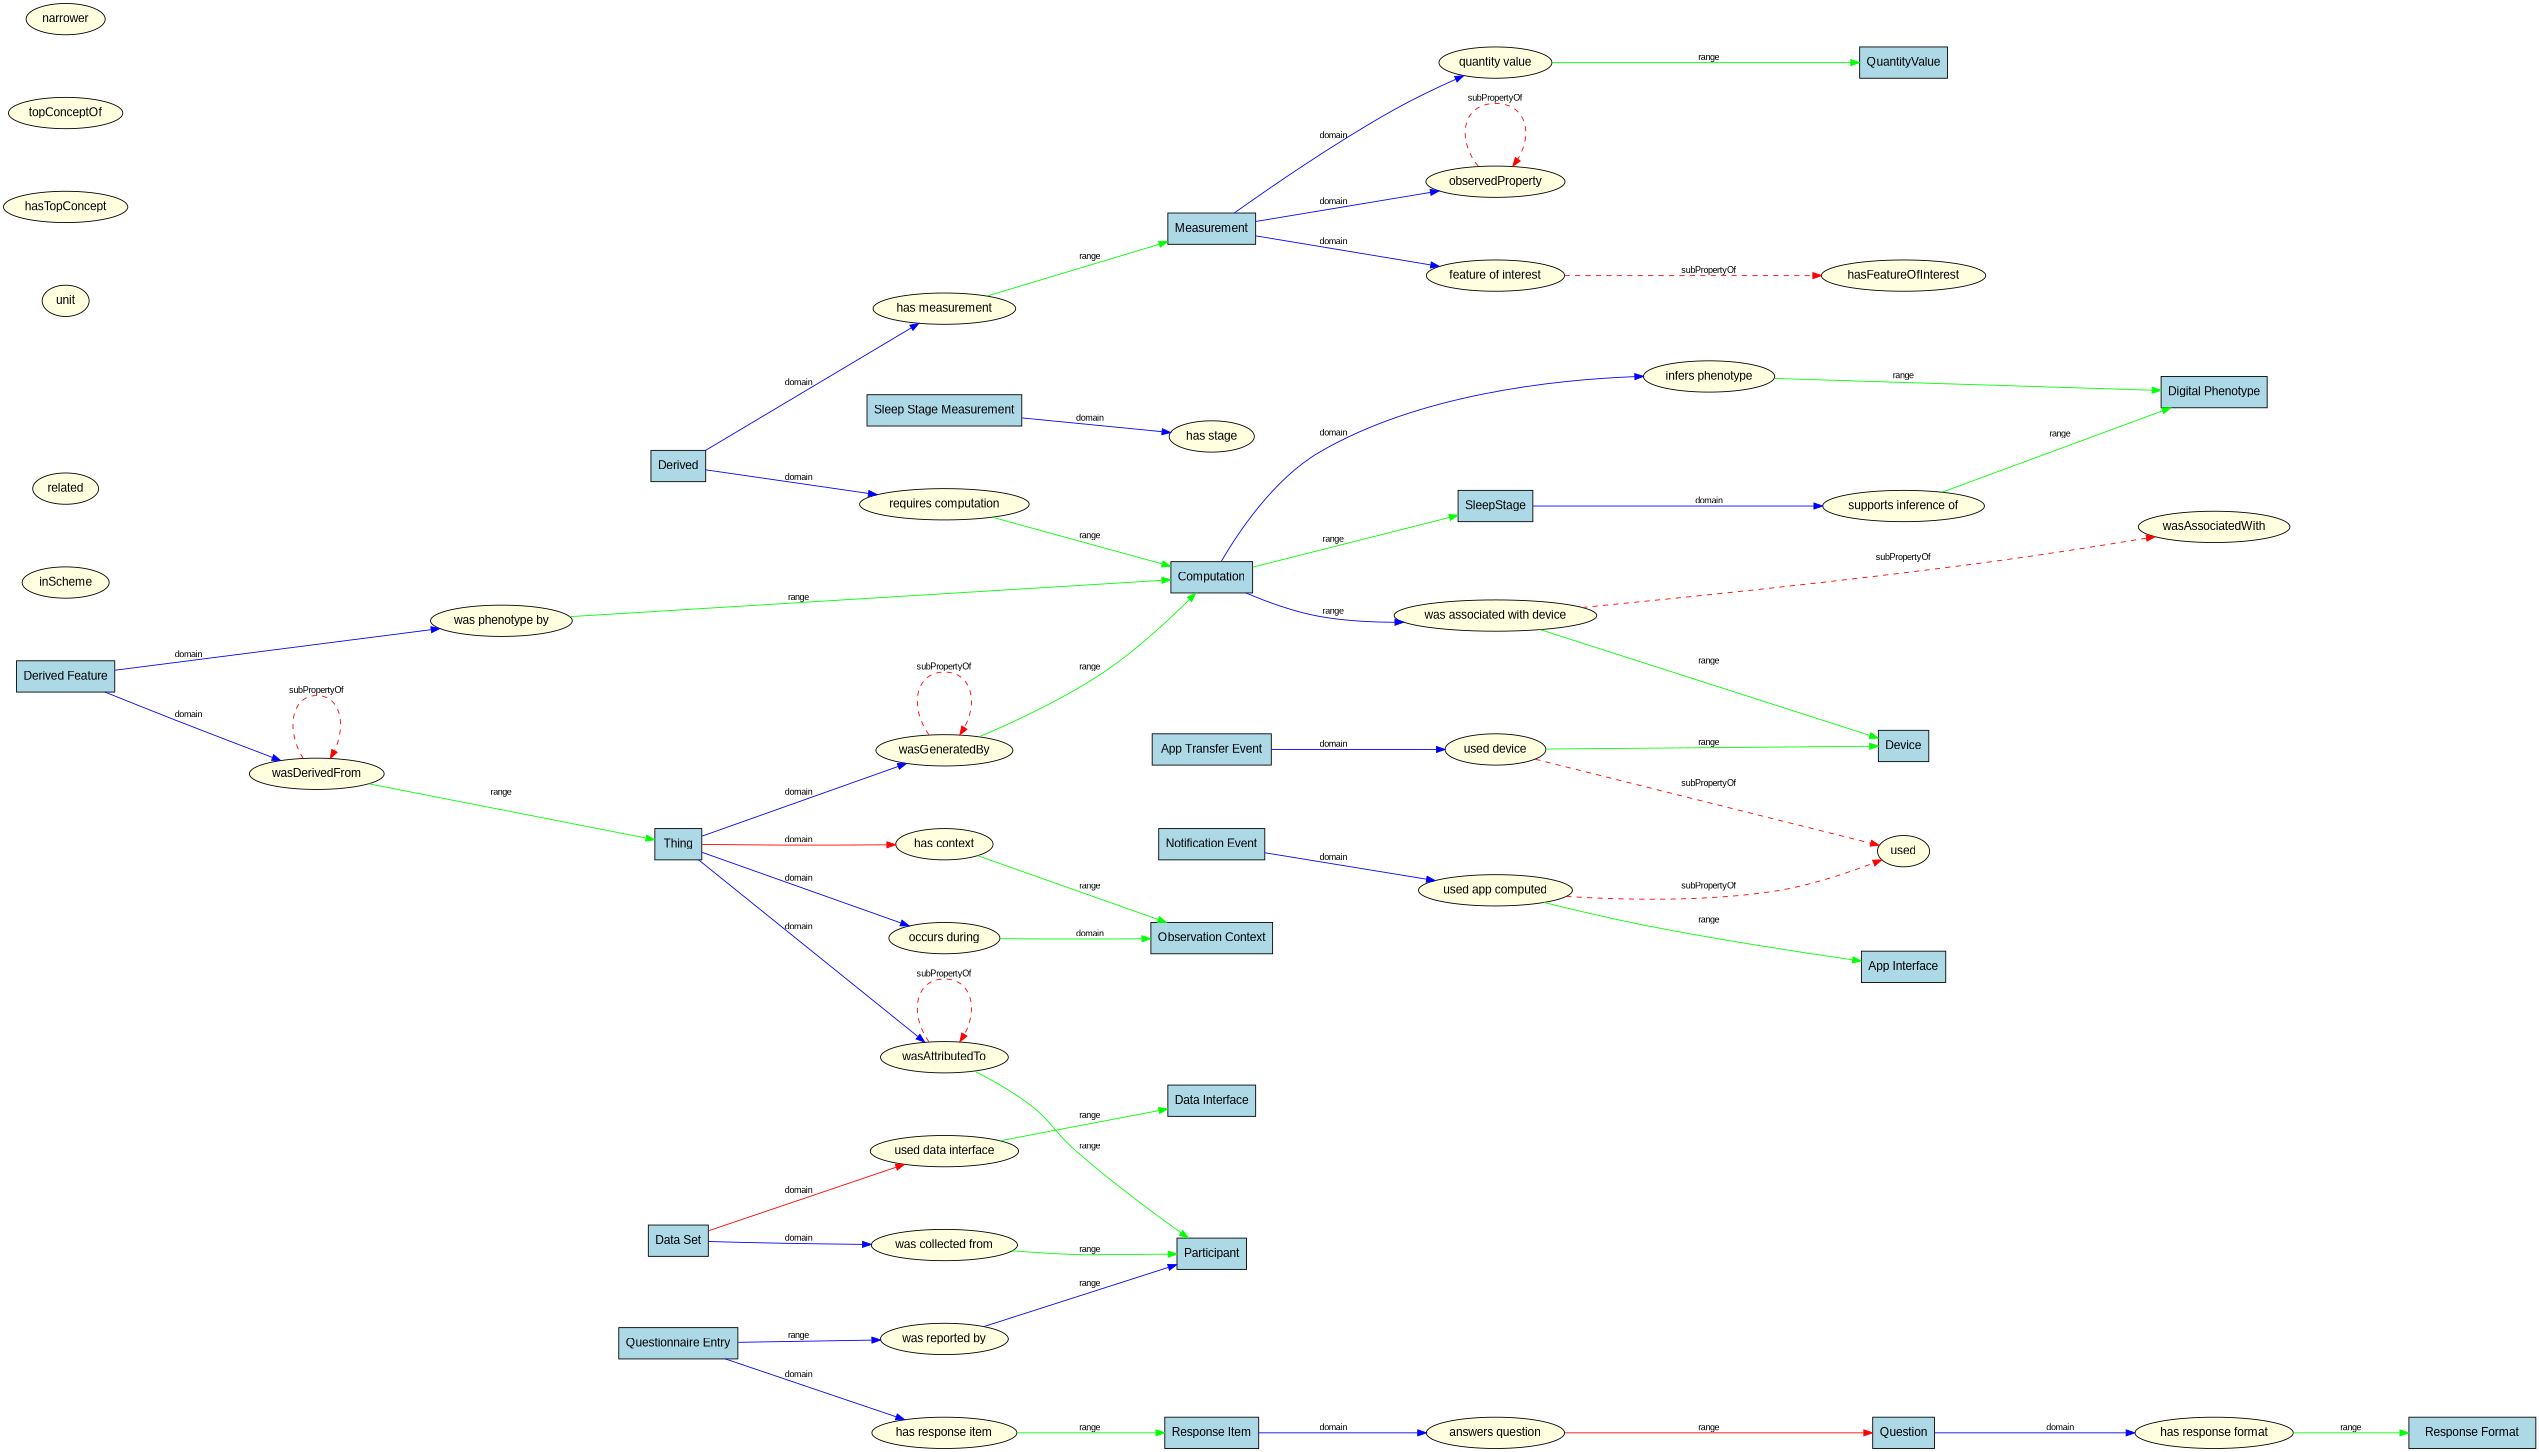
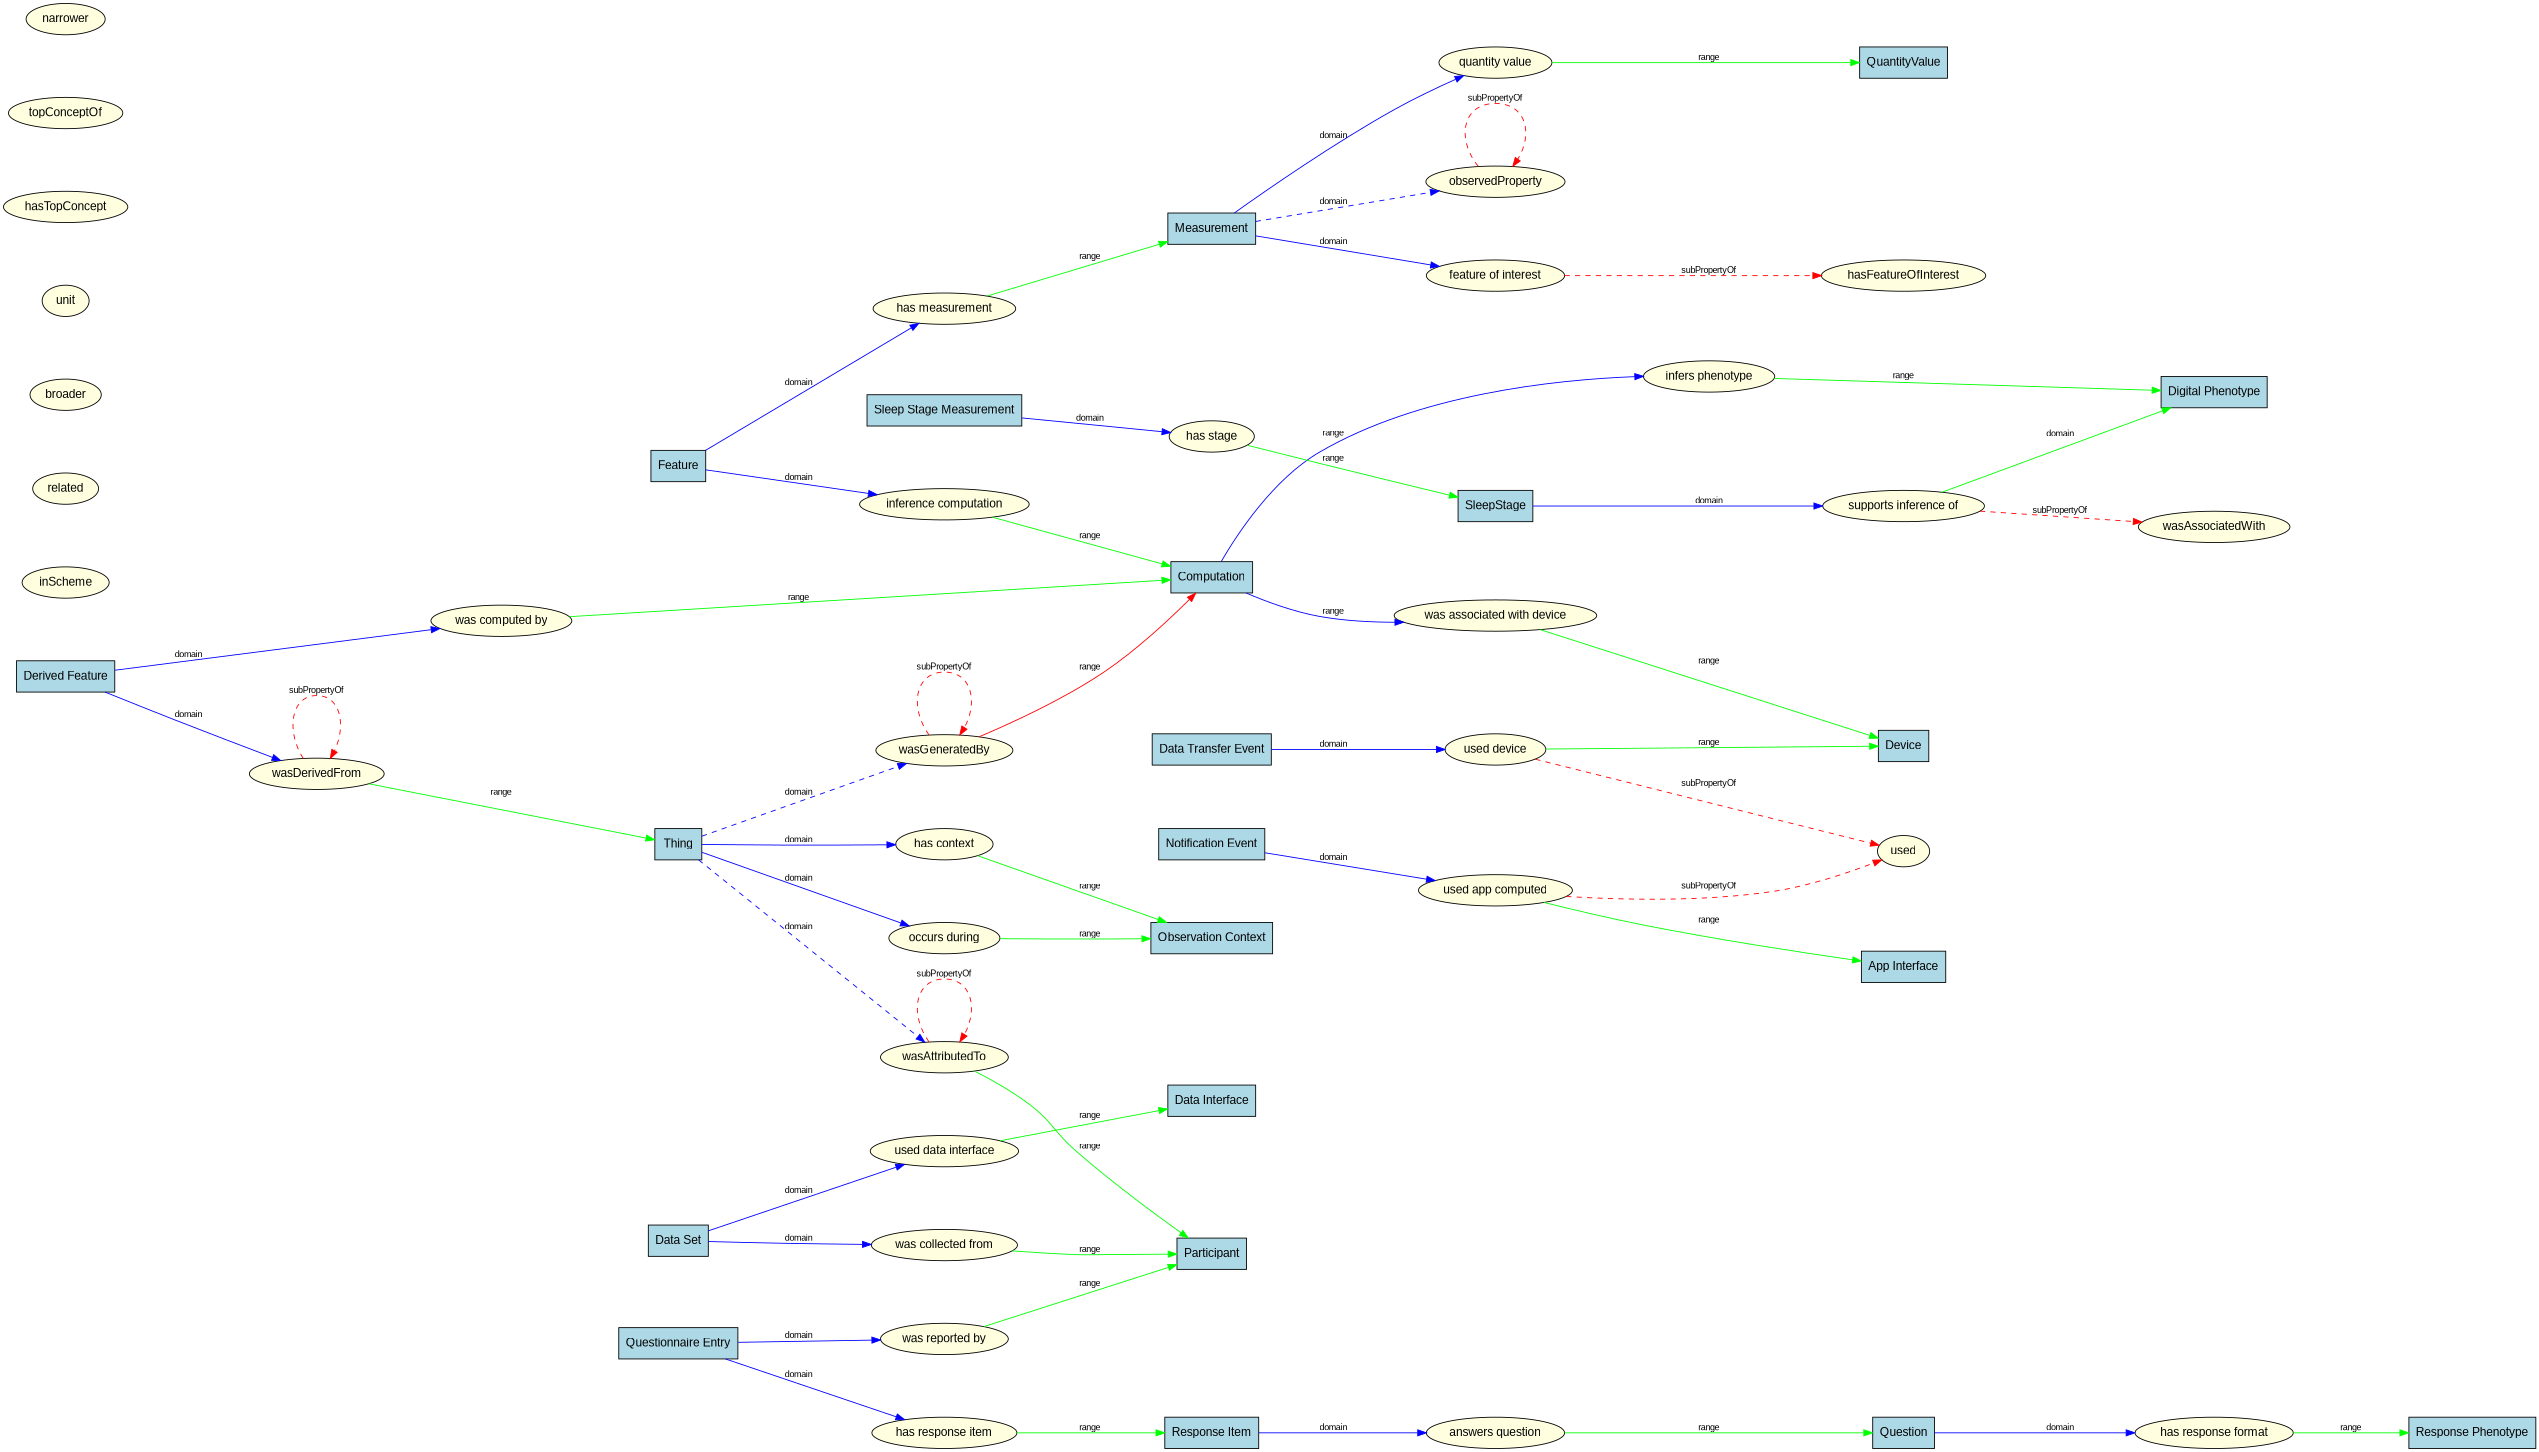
edge "Measurement" -> "observedProperty": style solid -> dashed
node "broader": added
edge "Computation" -> "infers phenotype": label "domain" -> "range"
edge "supports inference of" -> "Digital Phenotype": label "range" -> "domain"
node "Derived": label "Derived" -> "Feature"
node "requires computation": label "requires computation" -> "inference computation"
edge "Computation" -> "SleepStage": now "has stage" -> "SleepStage"
edge "was associated with device" -> "wasAssociatedWith": now "supports inference of" -> "wasAssociatedWith"
node "was phenotype by": label "was phenotype by" -> "was computed by"
edge "wasGeneratedBy" -> "Computation": color green -> red
node "App Transfer Event": label "App Transfer Event" -> "Data Transfer Event"
edge "Thing" -> "wasGeneratedBy": style solid -> dashed
edge "Thing" -> "has context": color red -> blue
edge "occurs during" -> "Observation Context": label "domain" -> "range"
edge "Thing" -> "wasAttributedTo": style solid -> dashed
edge "Data Set" -> "used data interface": color red -> blue
edge "was reported by" -> "Participant": color blue -> green
edge "Questionnaire Entry" -> "was reported by": label "range" -> "domain"
edge "answers question" -> "Question": color red -> green
node "Response Format": label "Response Format" -> "Response Phenotype"
